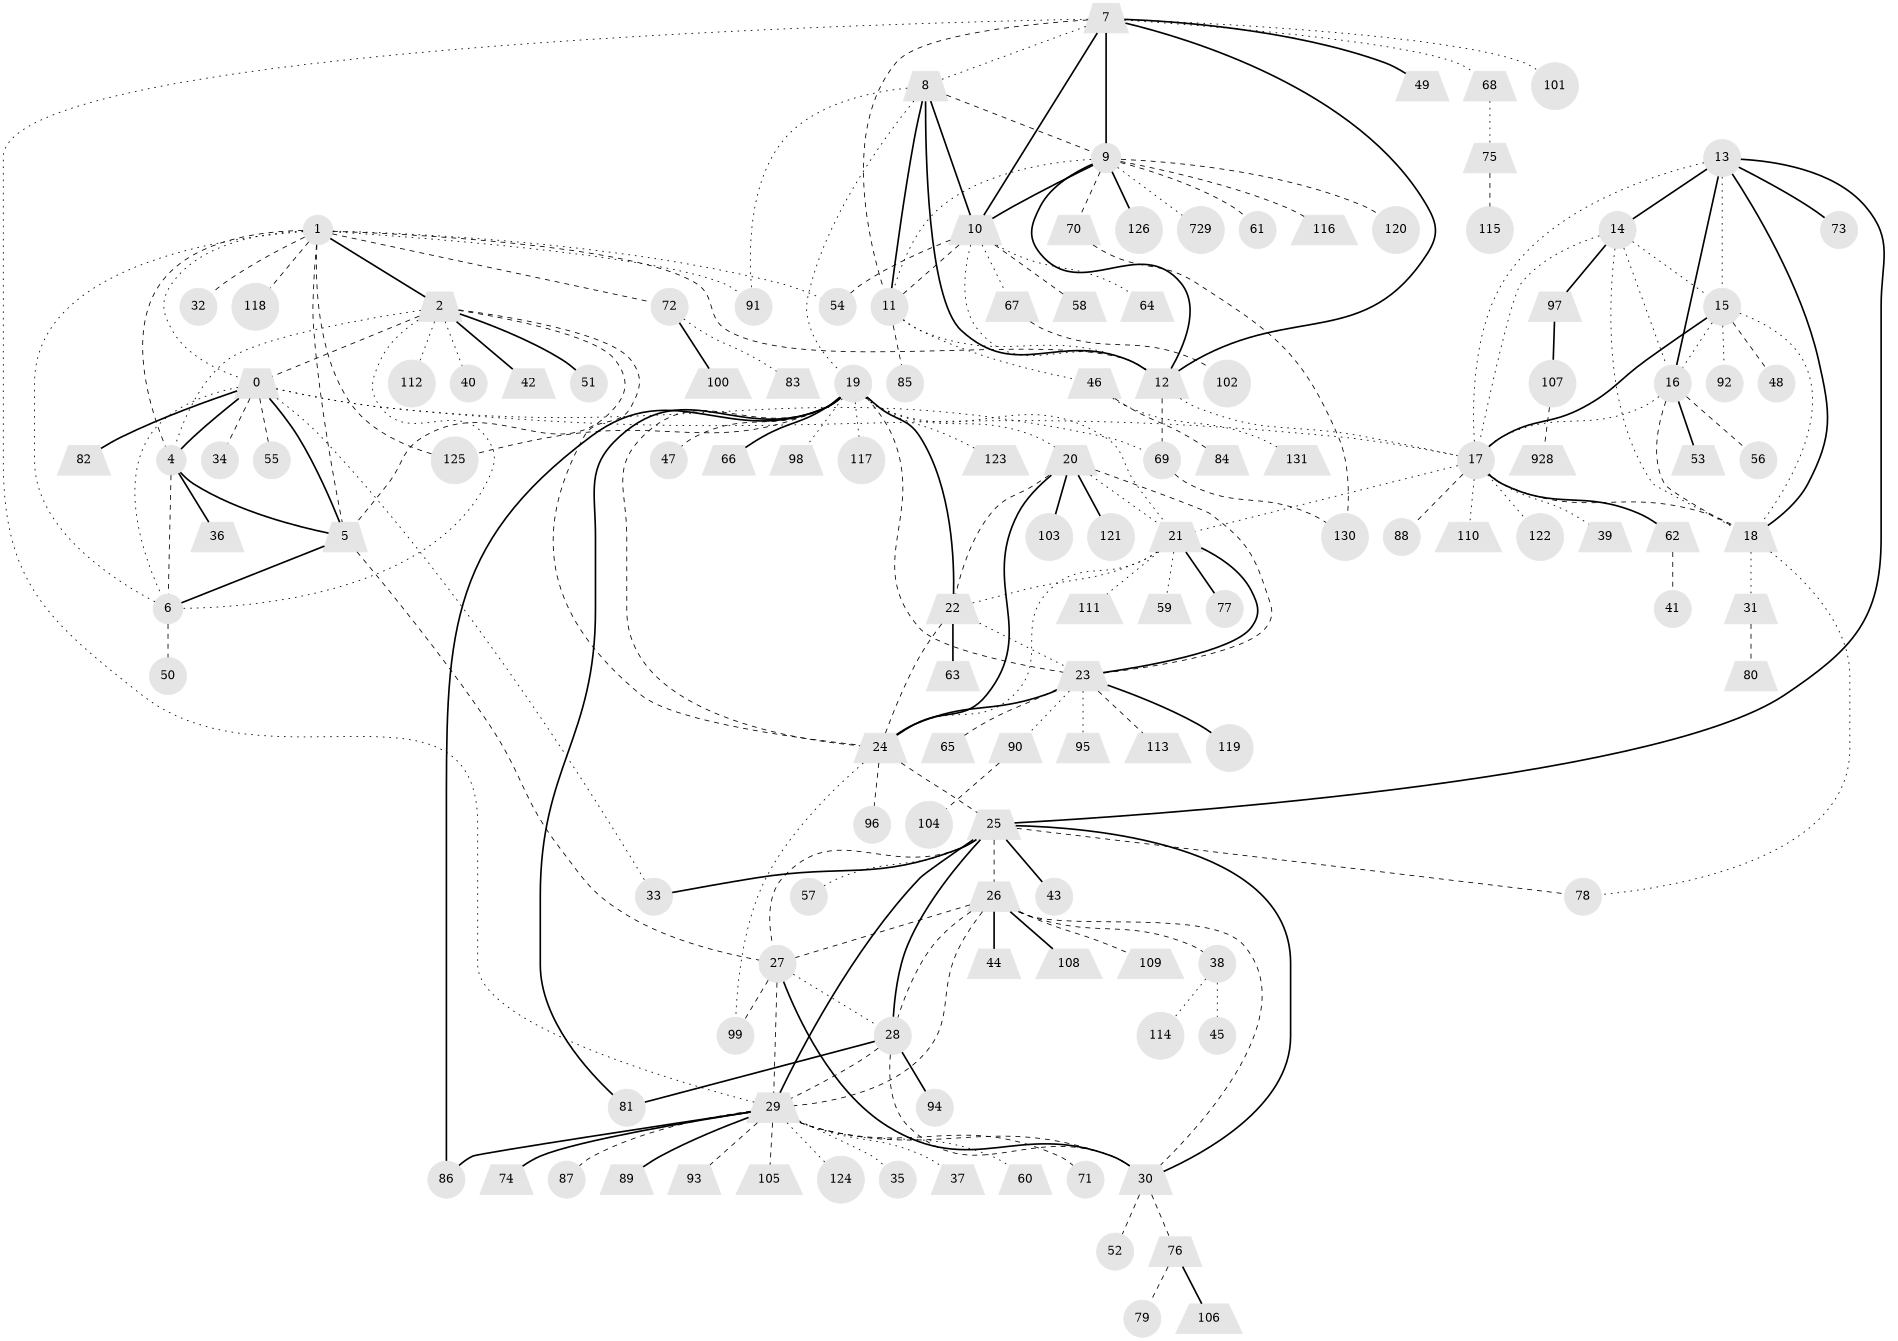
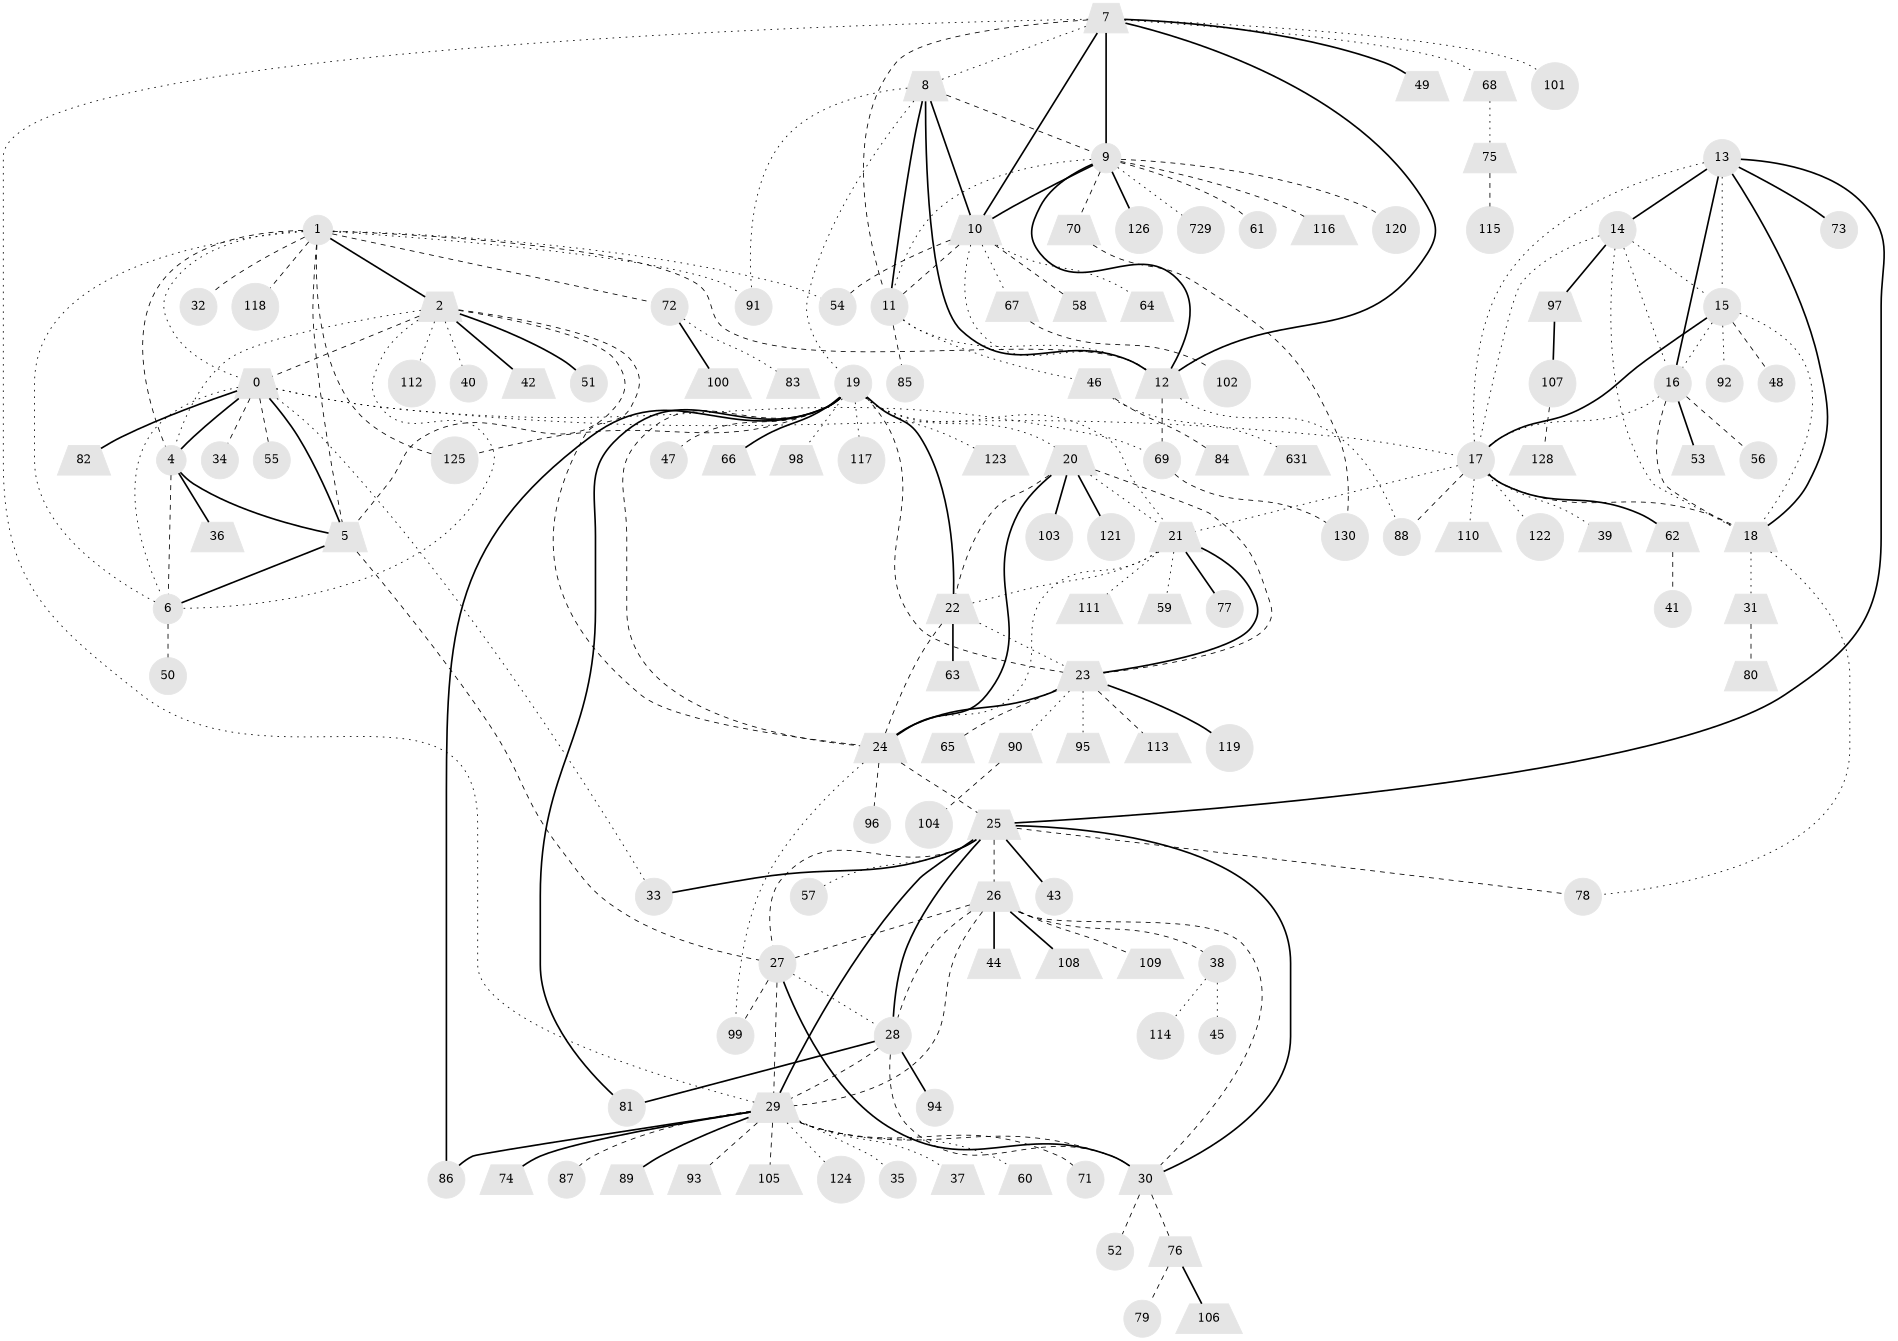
edge "12" -- "17": now "12" -- "88"
node "131": label "131" -> "631"
node "928": label "928" -> "128"
